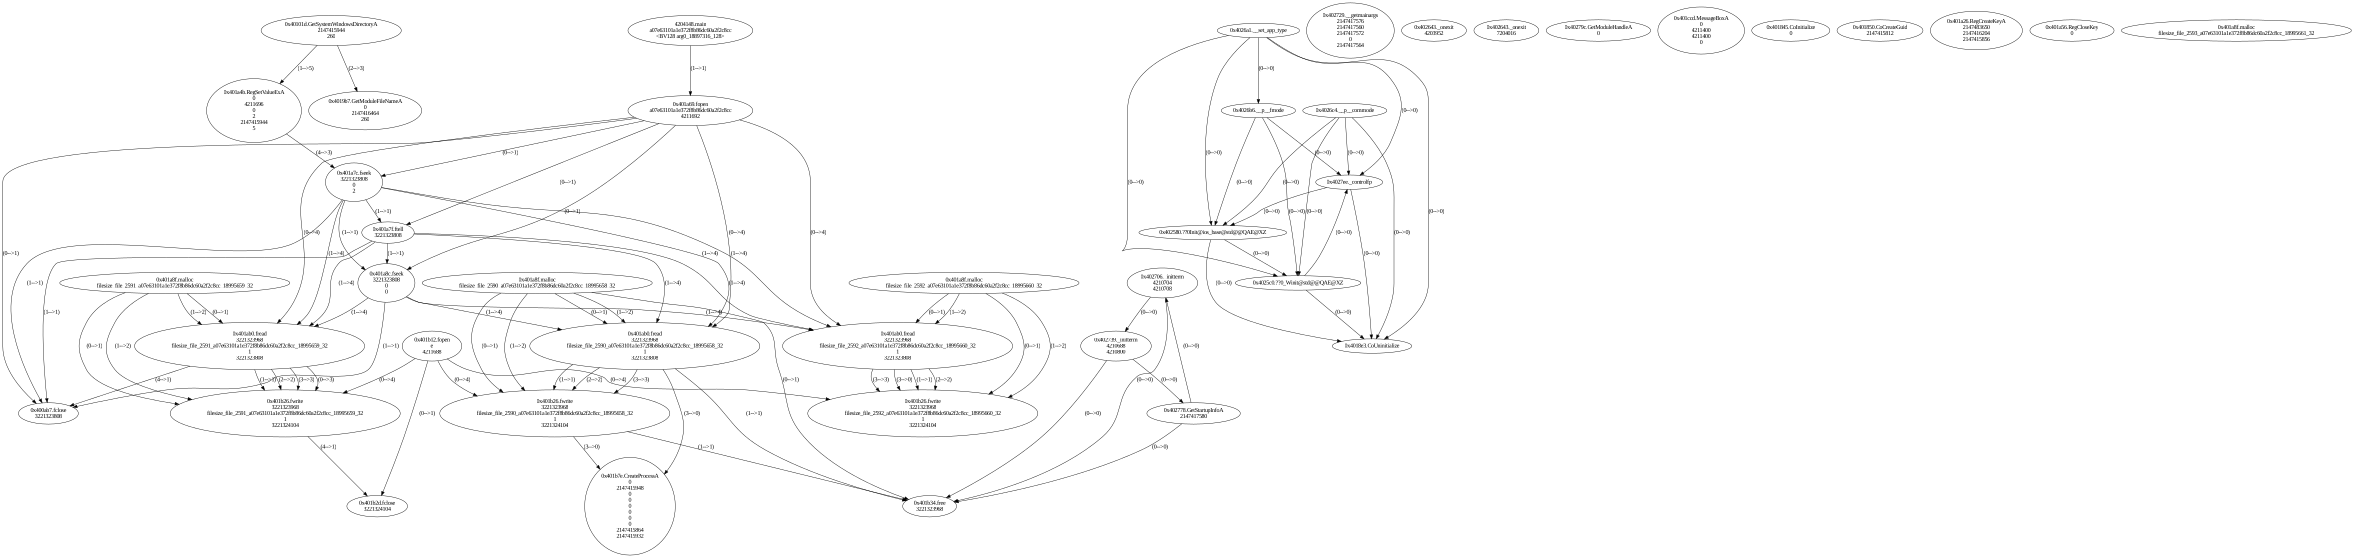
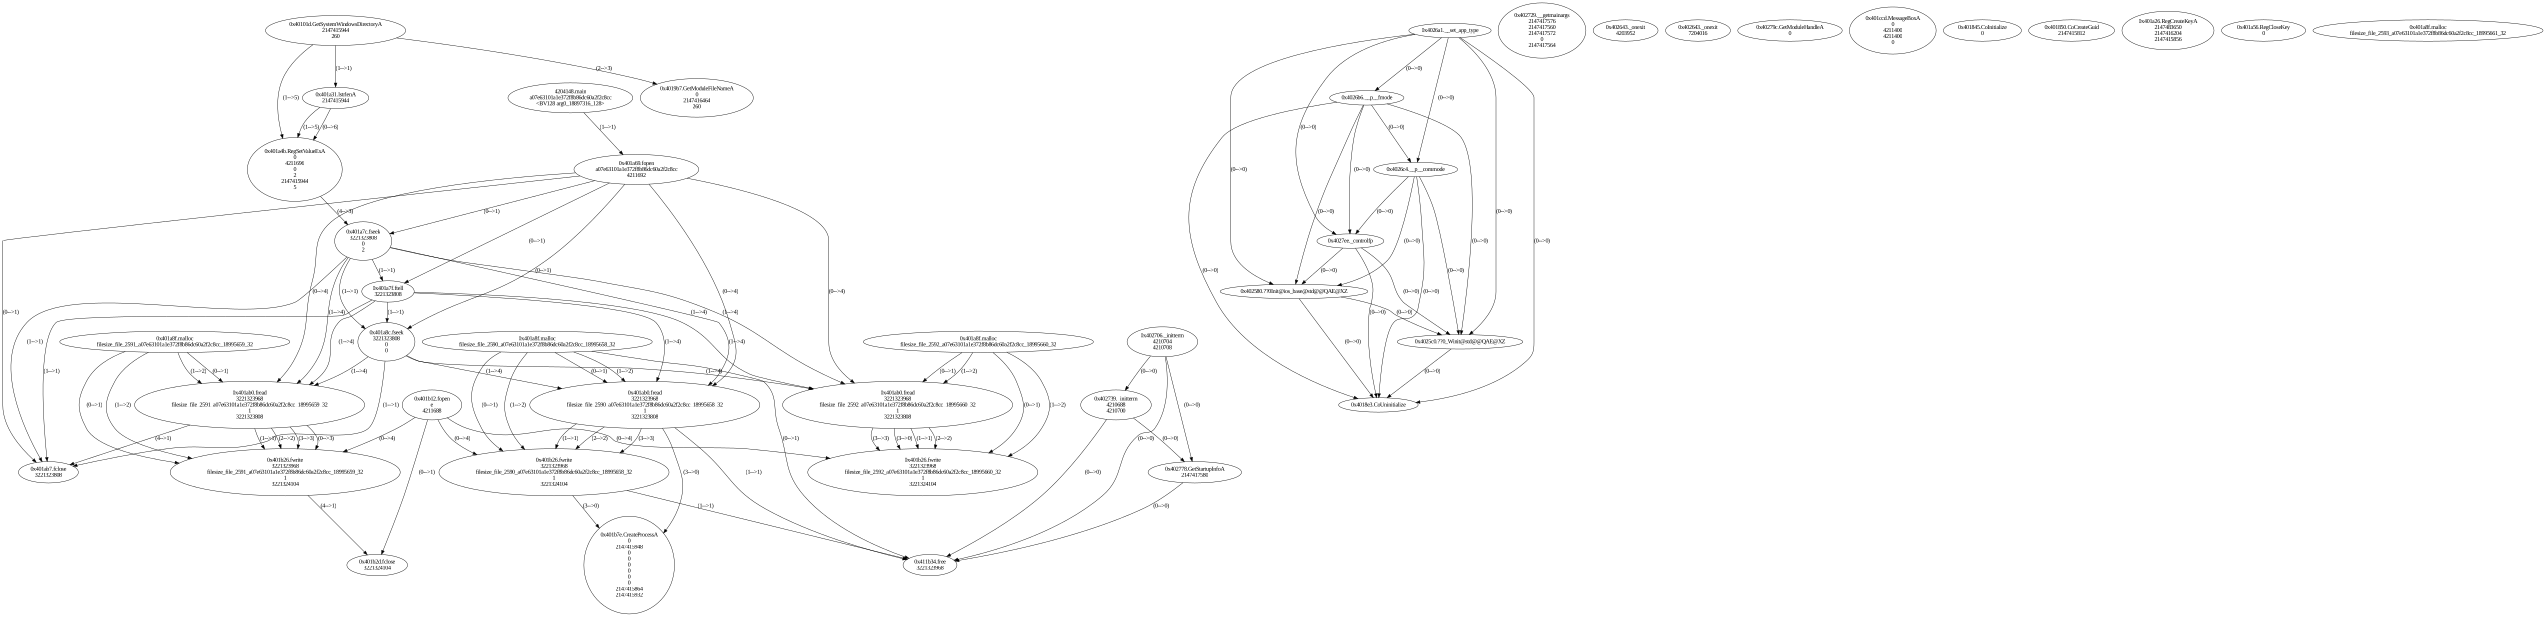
node "0x401a31.lstrlenA 2147415944": added
edge "0x4026a1.__set_app_type" -> "0x4026c4.__p__commode": added, label "(0-->0)"
edge "0x4026b6.__p__fmode" -> "0x4026c4.__p__commode": added, label "(0-->0)"
edge "0x4025c0.??0_Winit@std@@QAE@XZ" -> "0x4027ee._controlfp": reversed
edge "0x4026b6.__p__fmode" -> "0x4018e3.CoUninitialize": added, label "(0-->0)"
node "0x402739._initterm 4210688 4210800": label "0x402739._initterm 4210688 4210800" -> "0x402739._initterm 4210688 4210700"
edge "0x402778.GetStartupInfoA 2147417580" -> "0x402706._initterm 4210704 4210708": reversed
node "0x400ab7.fclose 3221323808": label "0x400ab7.fclose 3221323808" -> "0x401ab7.fclose 3221323808"
node "0x401b34.free 3221323968": label "0x401b34.free 3221323968" -> "0x411b34.free 3221323968"
